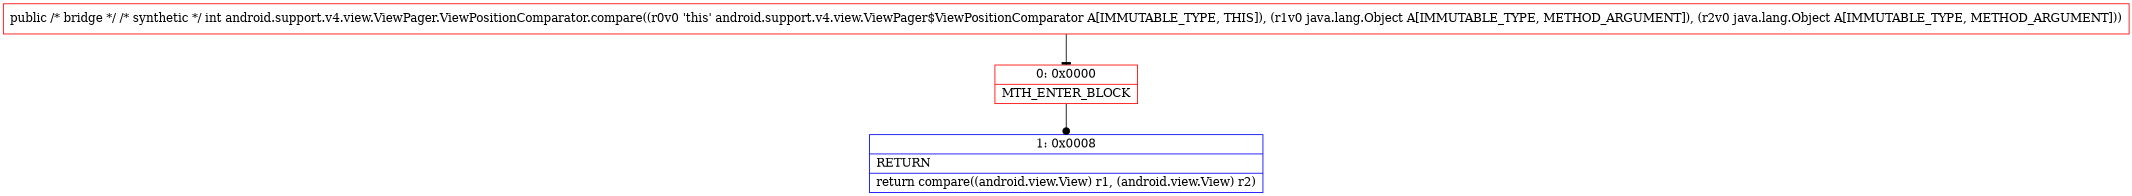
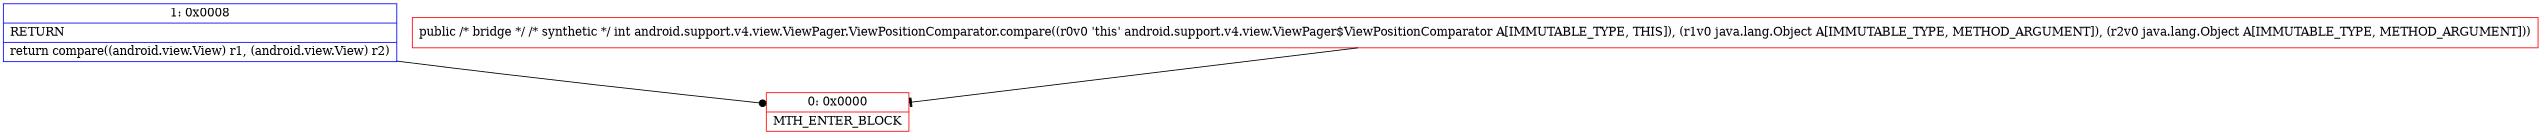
edge "0: 0x0000" -> "1: 0x0008": reversed
